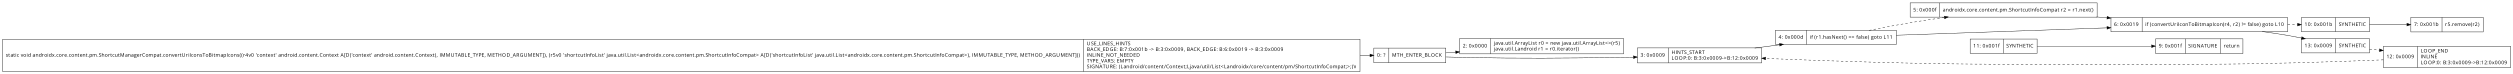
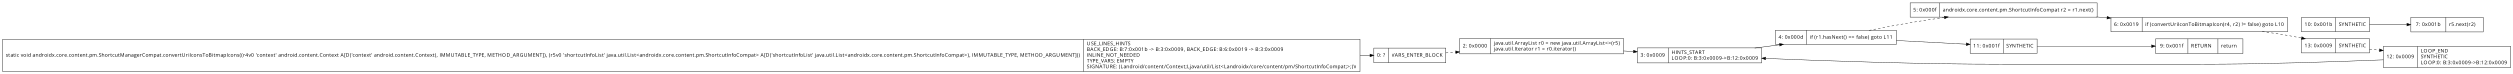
node "7: 0x001b": text "r5.remove(r2)" -> "r5.next(r2)"
edge "6: 0x0019" -> "10: 0x001b": removed
edge "4: 0x000d" -> "6: 0x0019": now "4: 0x000d" -> "11: 0x001f"
edge "6: 0x0019" -> "13: 0x0009": style solid -> dashed
node "9: 0x001f": text "SIGNATURE" -> "RETURN"
node "2: 0x0000": text "java.util.Landroid r1 = r0.iterator()" -> "java.util.Iterator r1 = r0.iterator()"
edge "0: ?" -> "2: 0x0000": style solid -> dashed
node "0: ?": text "MTH_ENTER_BLOCK" -> "VARS_ENTER_BLOCK"
node "12: 0x0009": text "INLINE" -> "SYNTHETIC"
edge "0: ?" -> "3: 0x0009": now "2: 0x0000" -> "3: 0x0009"
edge "12: 0x0009" -> "3: 0x0009": style dashed -> solid
